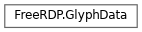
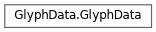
node "FreeRDP.GlyphData": label "FreeRDP.GlyphData" -> "GlyphData.GlyphData"
